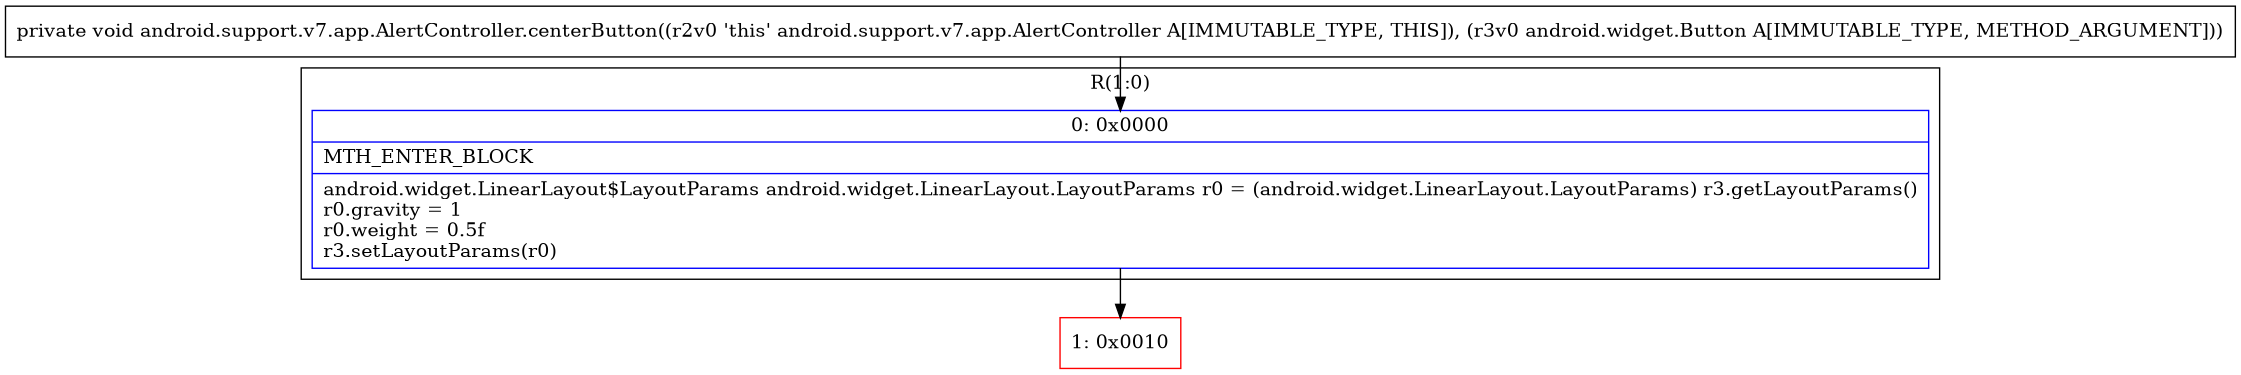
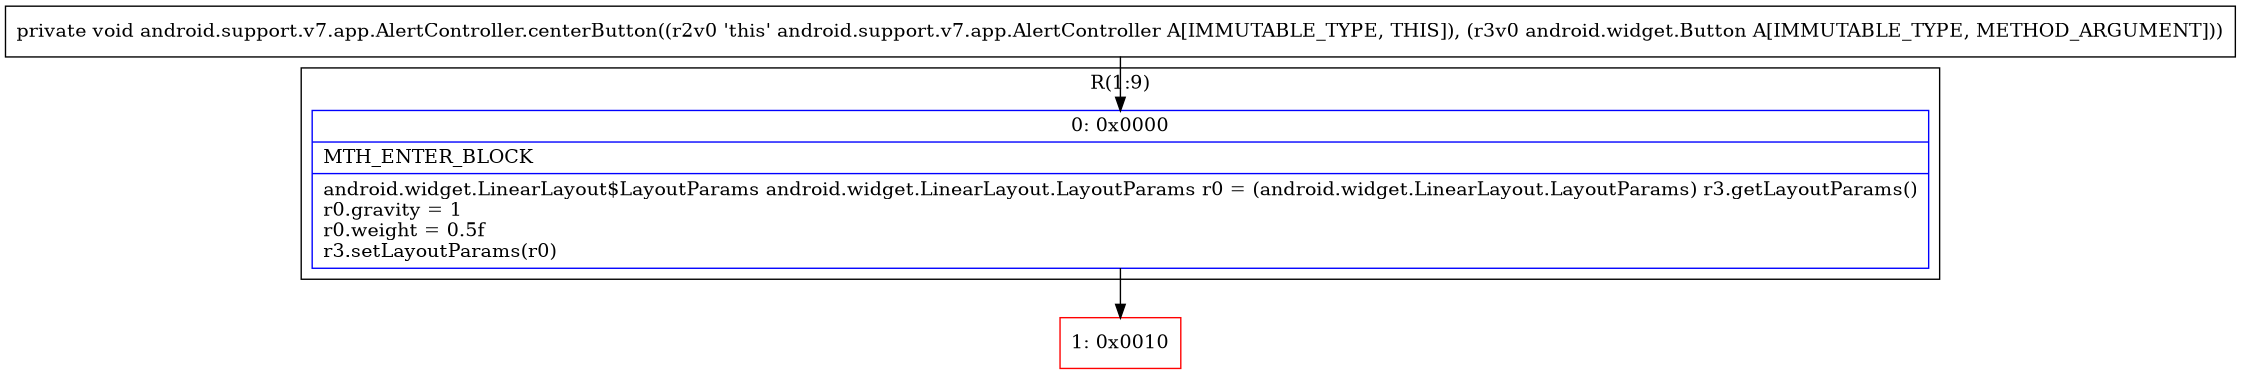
cluster "R(1:0)": label "R(1:0)" -> "R(1:9)"
